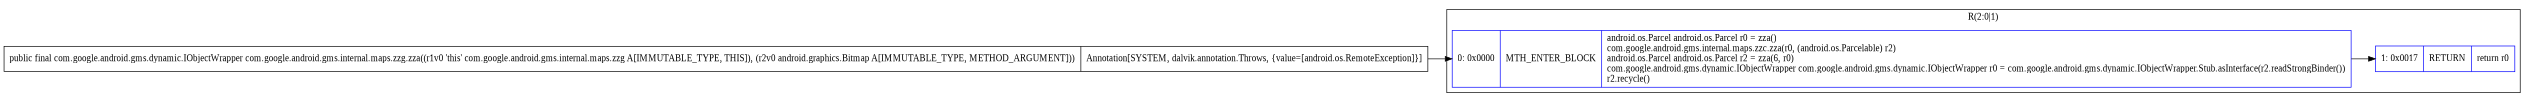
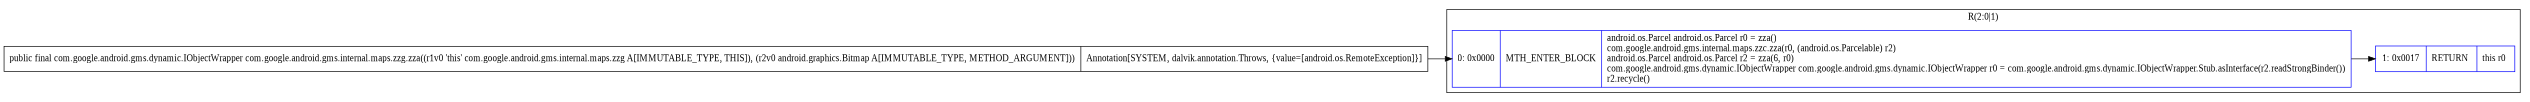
node "1: 0x0017": text "return r0" -> "this r0"
